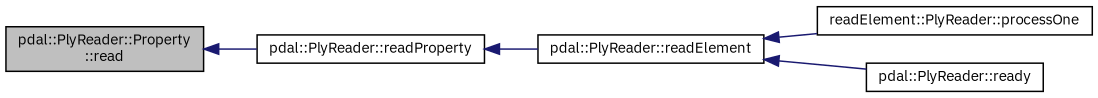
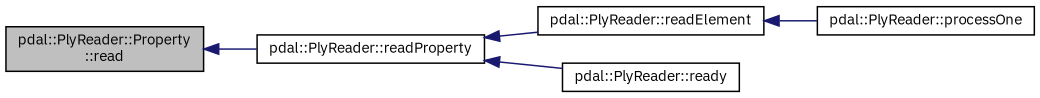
node "readElement::PlyReader::processOne": label "readElement::PlyReader::processOne" -> "pdal::PlyReader::processOne"
edge "pdal::PlyReader::ready" -> "pdal::PlyReader::readElement": now "pdal::PlyReader::ready" -> "pdal::PlyReader::readProperty"
